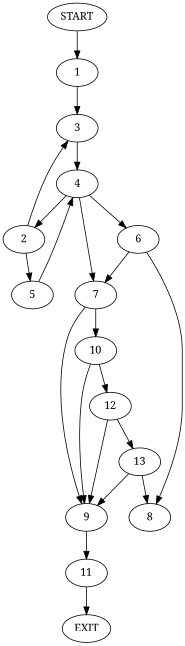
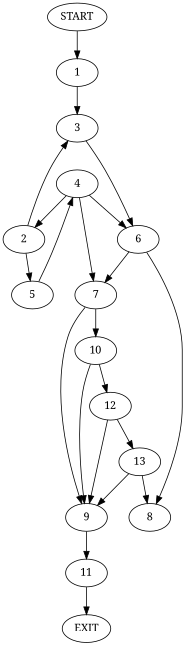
edge "3" -> "4": now "3" -> "6"
